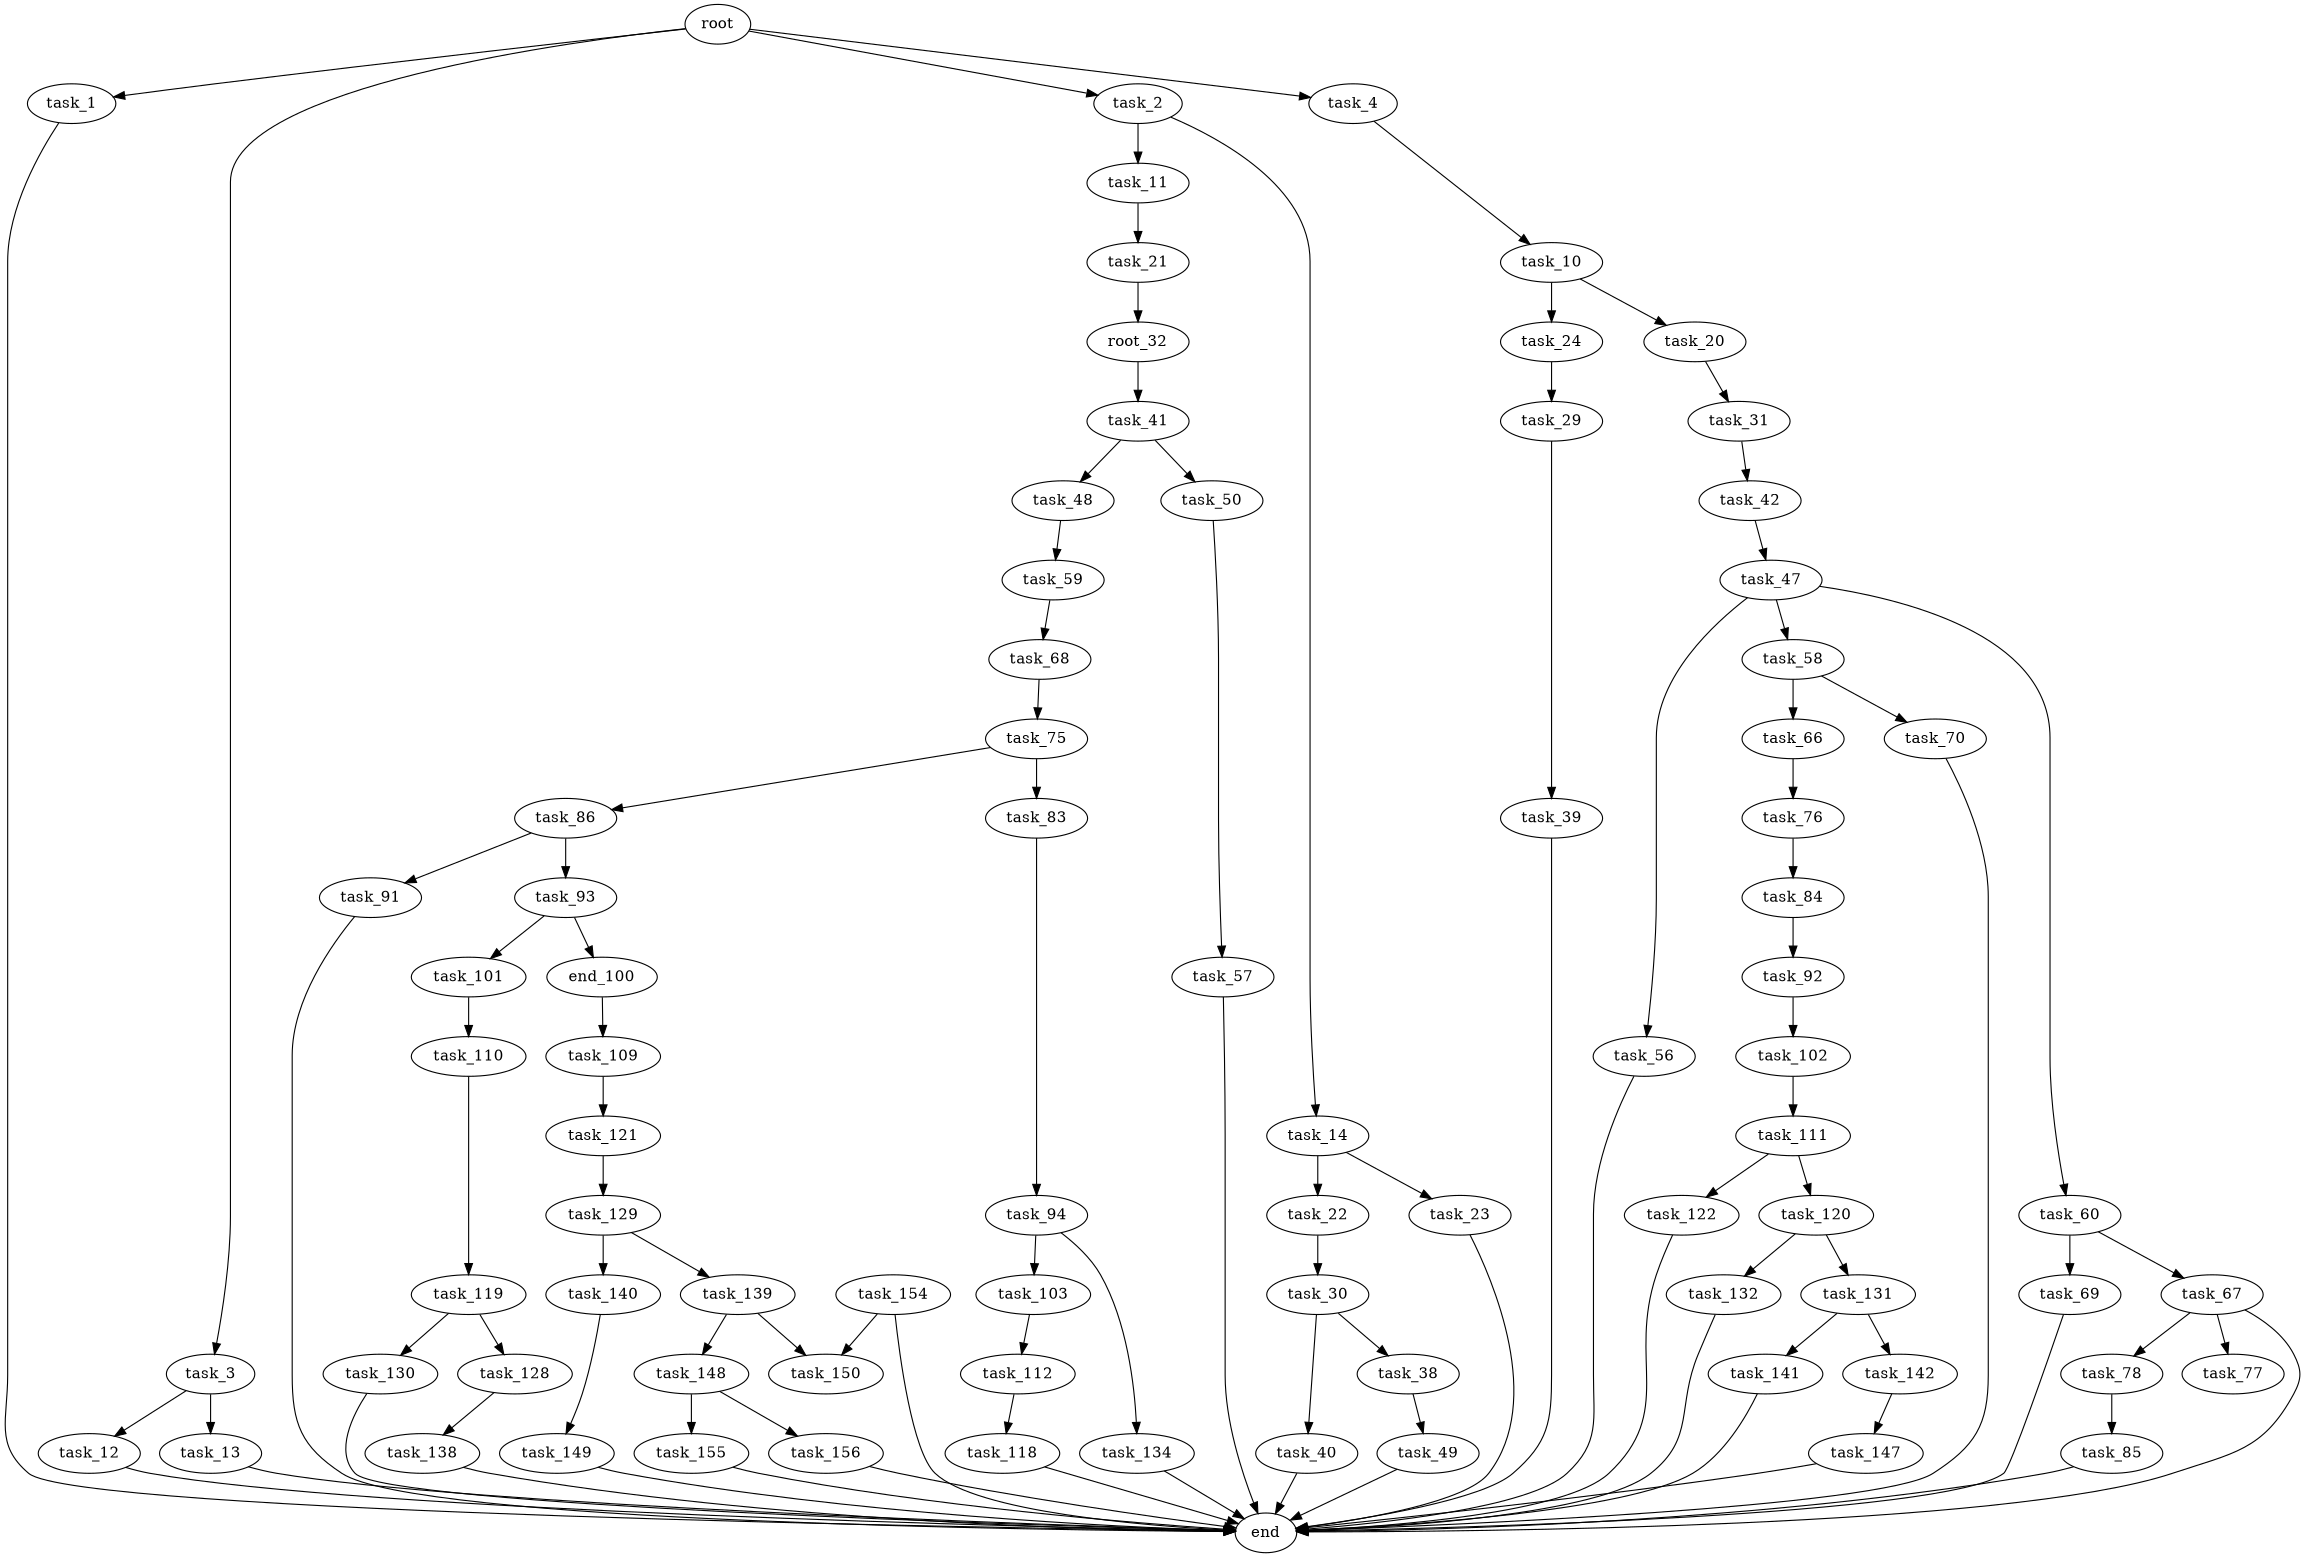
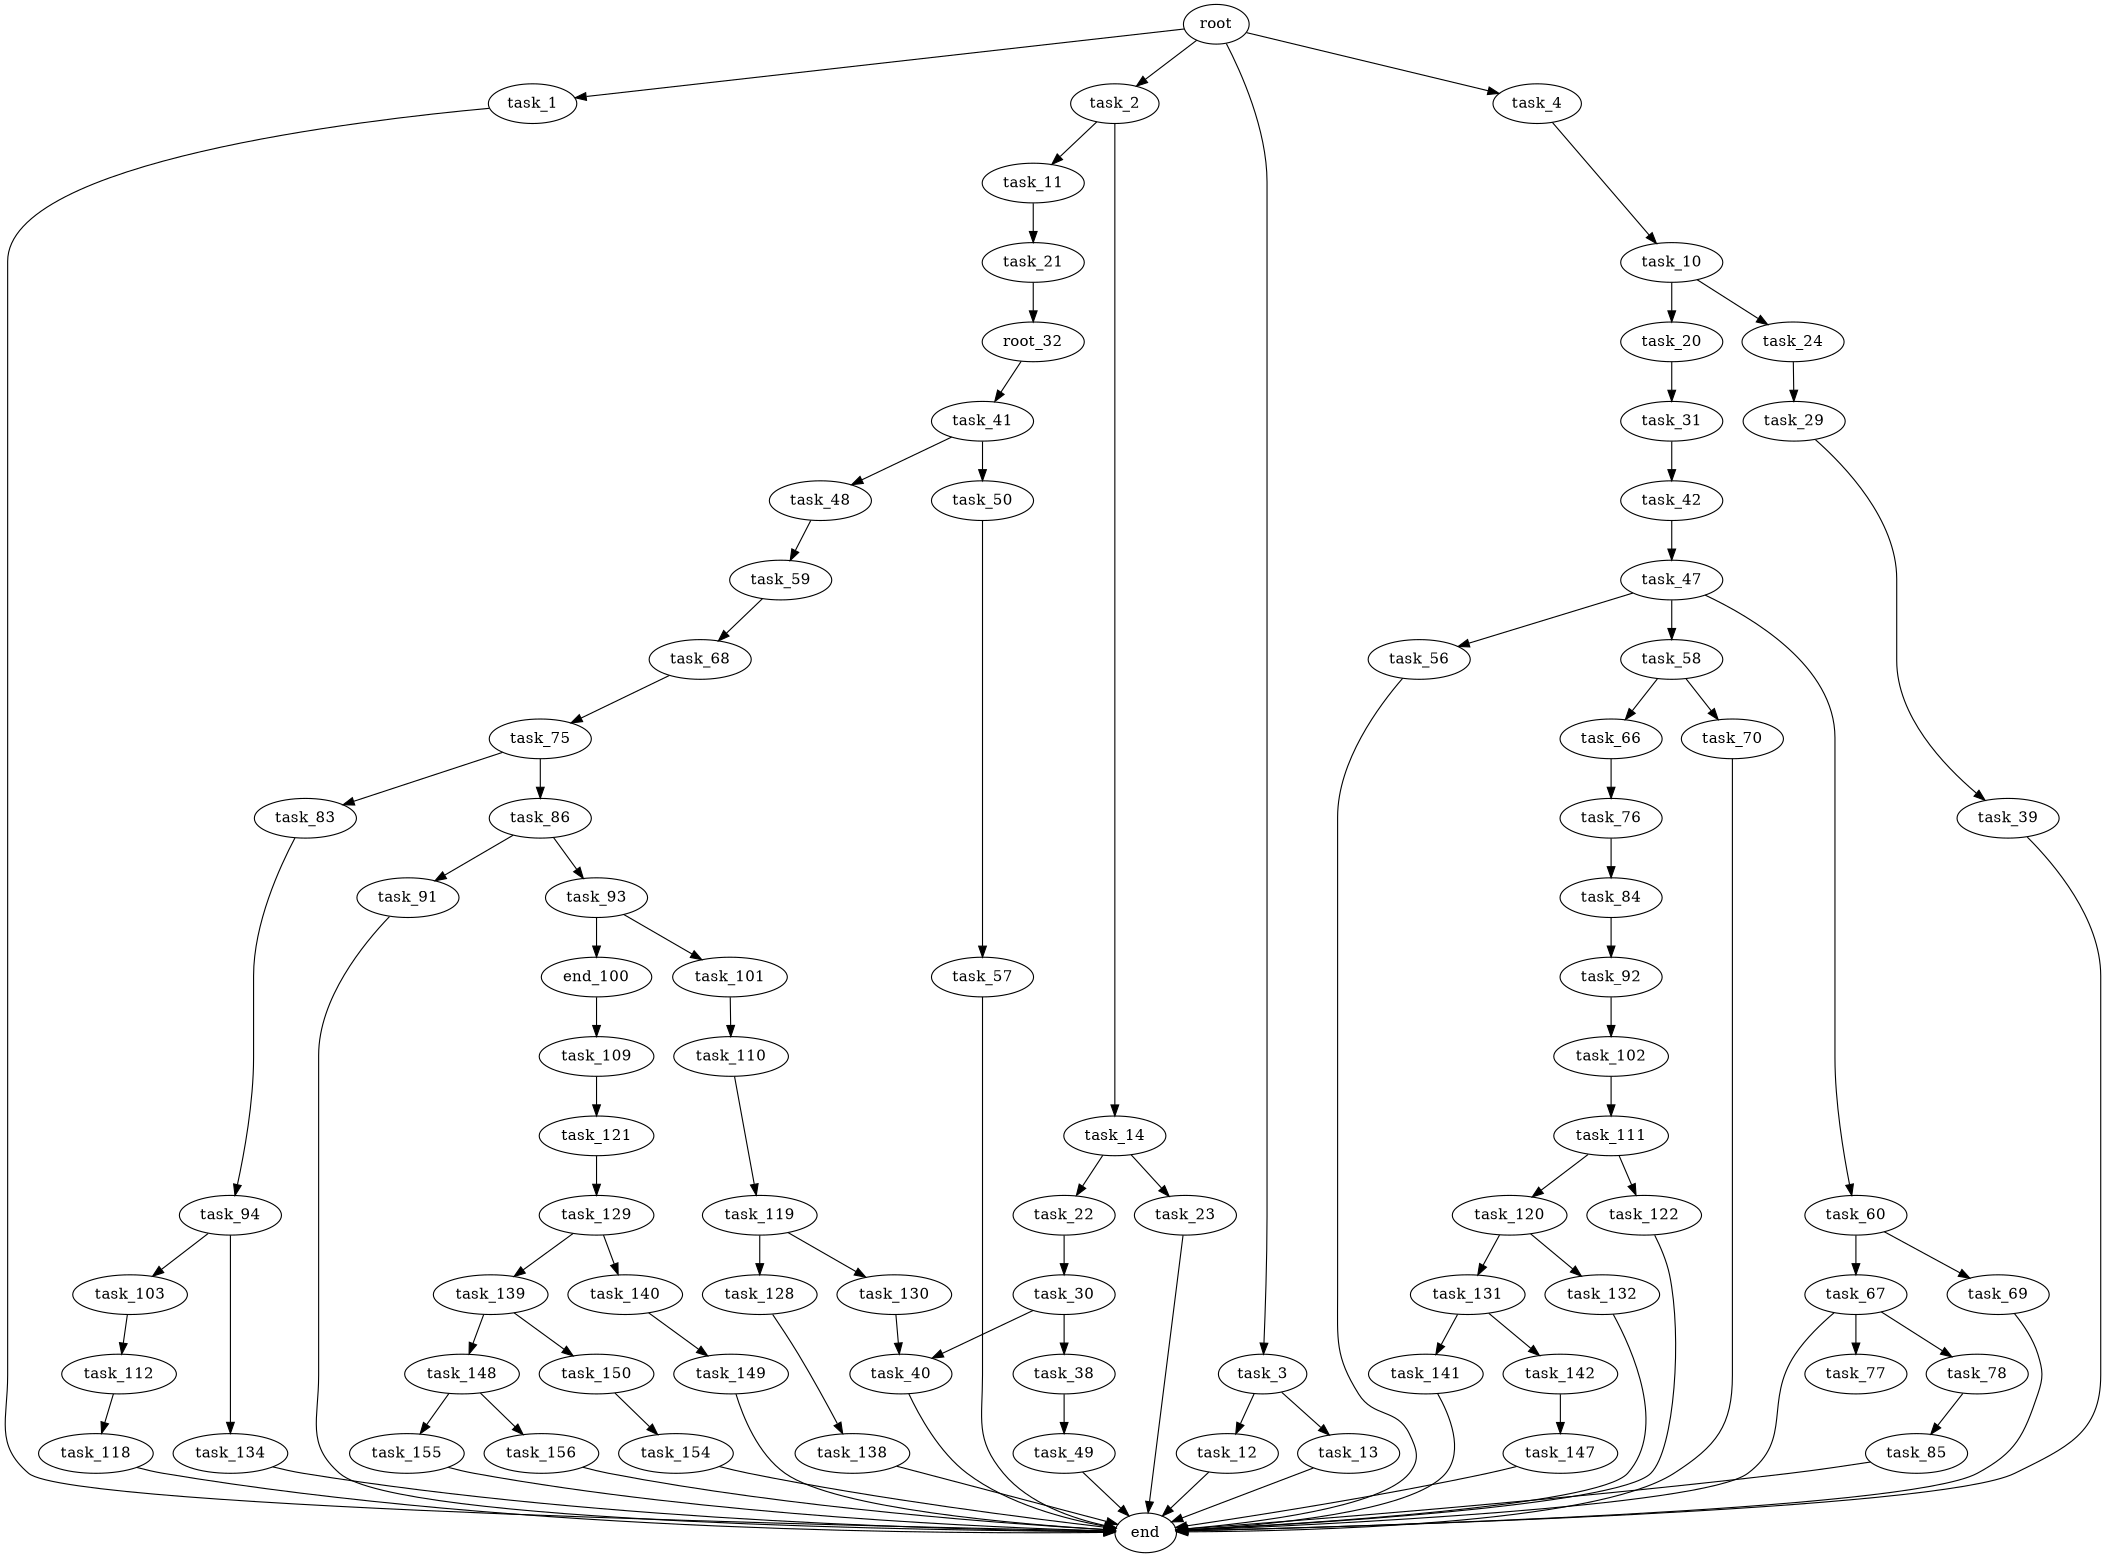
edge "task_154" -> "task_150": reversed
edge "task_130" -> "end": now "task_130" -> "task_40"
